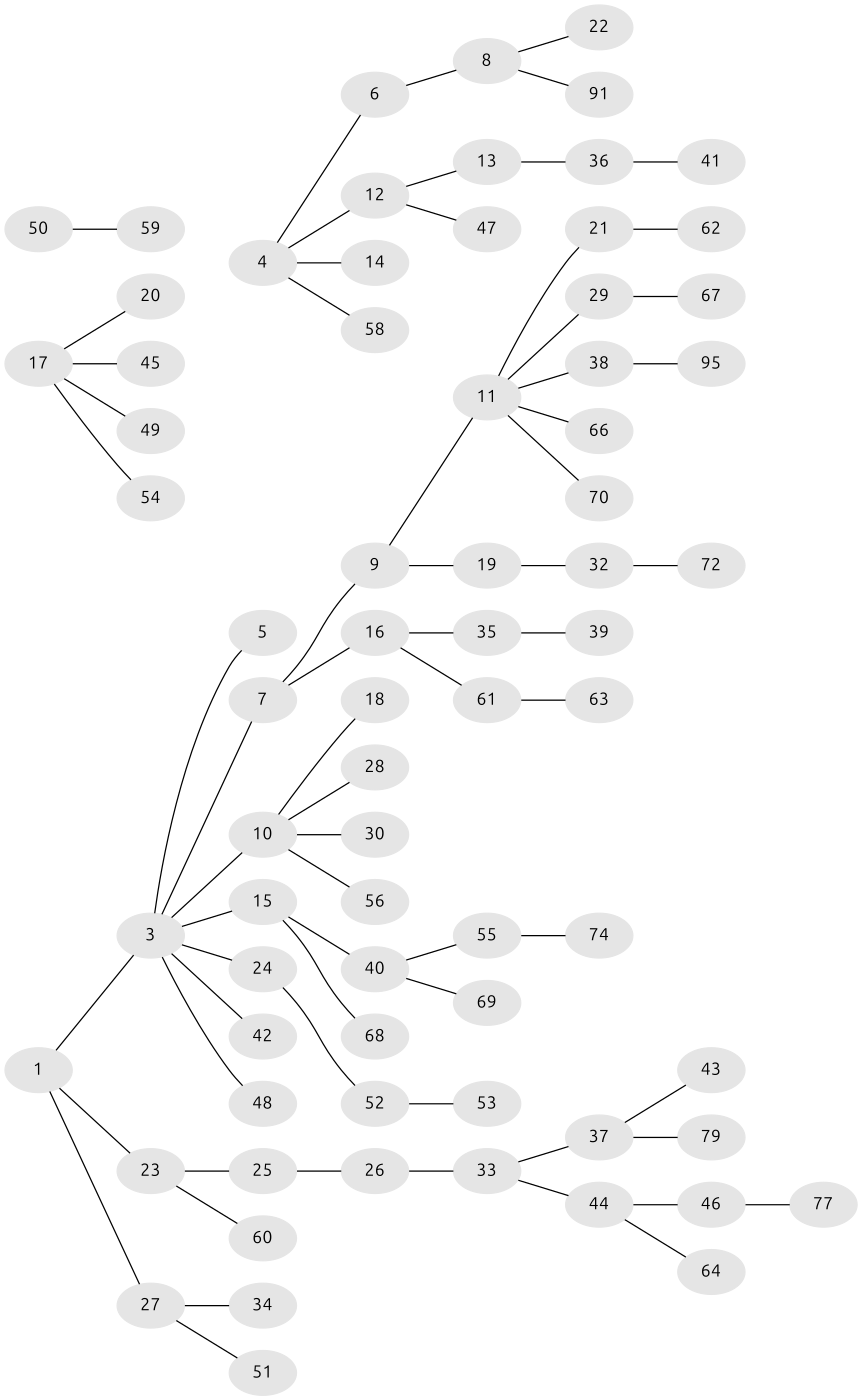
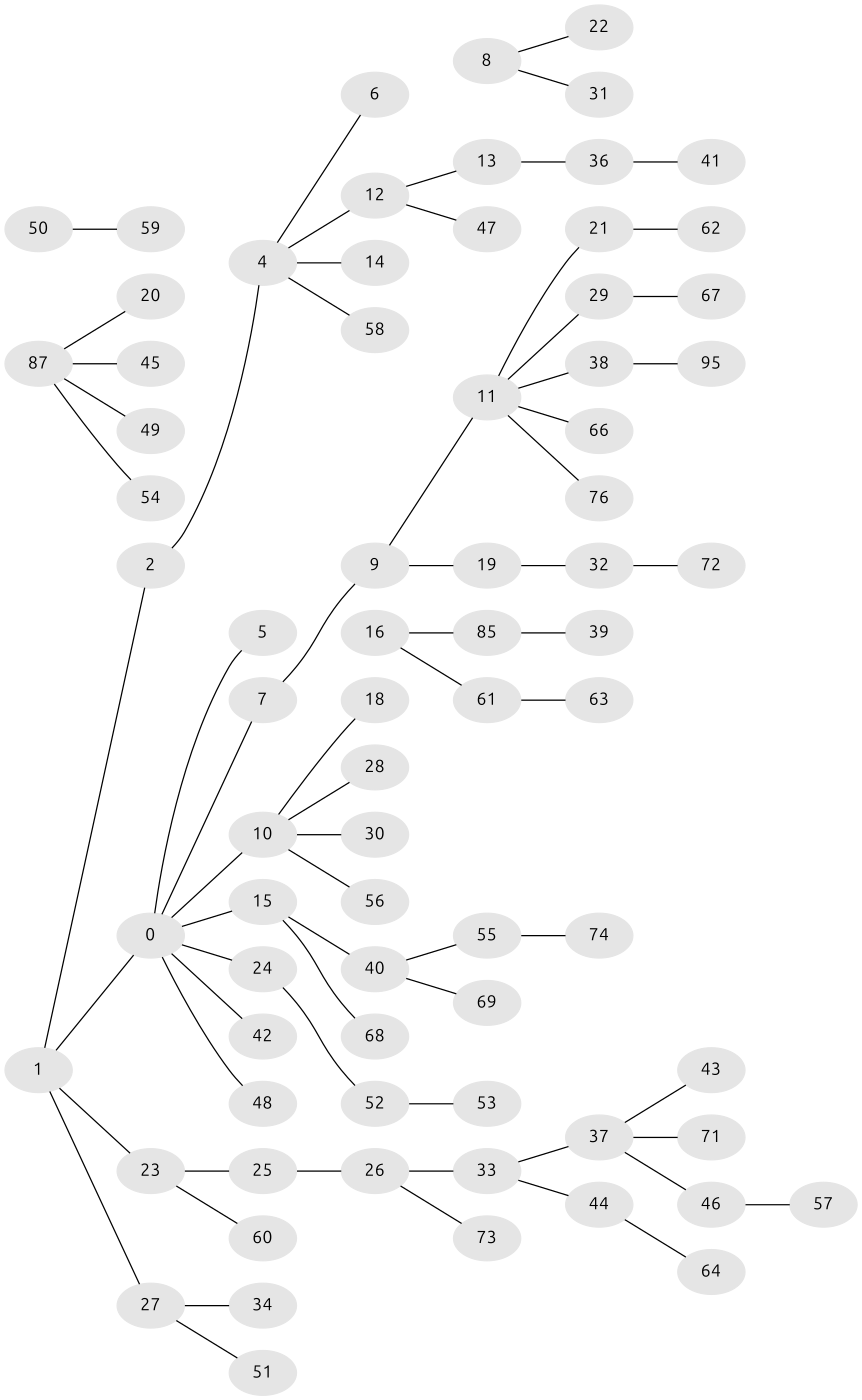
edge "8" -- "6": removed
node "91": label "91" -> "31"
node "17": label "17" -> "87"
node "70": label "70" -> "76"
node "2": added
node "35": label "35" -> "85"
edge "16" -- "7": removed
node "3": label "3" -> "0"
node "79": label "79" -> "71"
edge "44" -- "46": now "37" -- "46"
node "77": label "77" -> "57"
node "73": added
